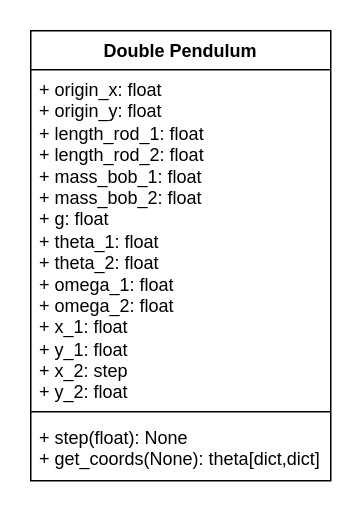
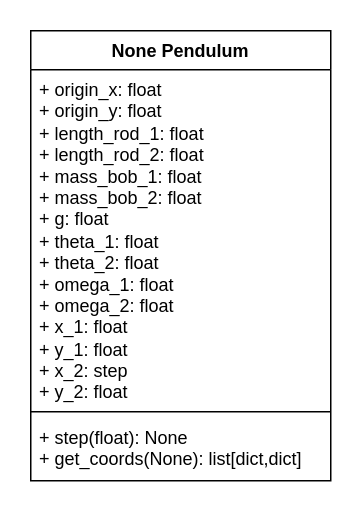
node "Double Pendulum": label "Double Pendulum" -> "None Pendulum"
node "+ step(float): None + get_coords(None): theta[dict,dict]": label "+ step(float): None + get_coords(None): theta[dict,dict]" -> "+ step(float): None + get_coords(None): list[dict,dict]"
